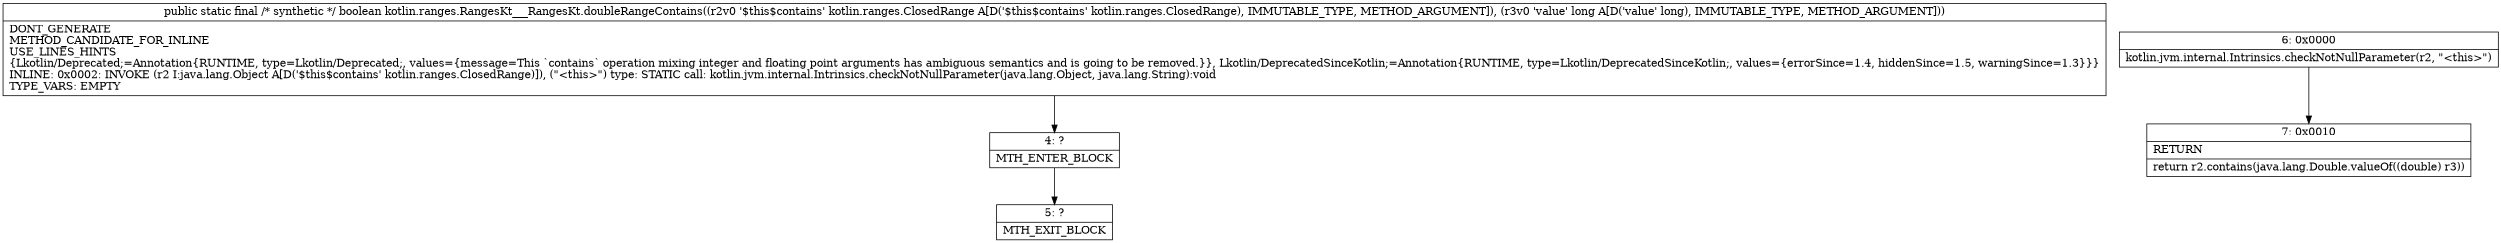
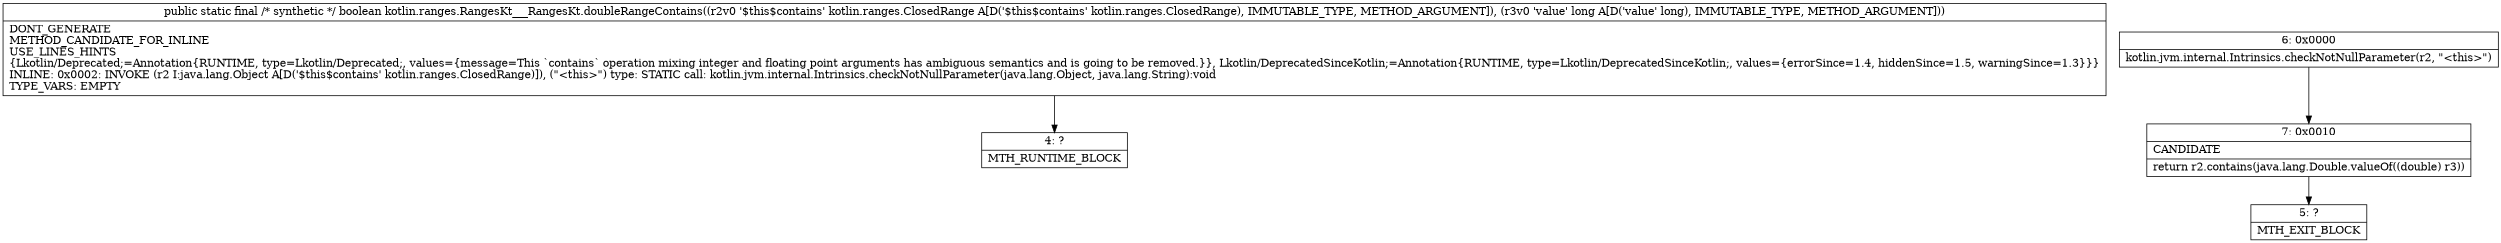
node "7: 0x0010": text "RETURN" -> "CANDIDATE"
node "4: ?": text "MTH_ENTER_BLOCK" -> "MTH_RUNTIME_BLOCK"
edge "4: ?" -> "5: ?": now "7: 0x0010" -> "5: ?"
